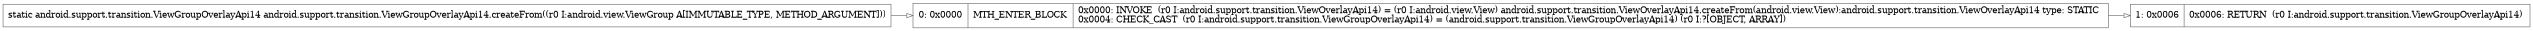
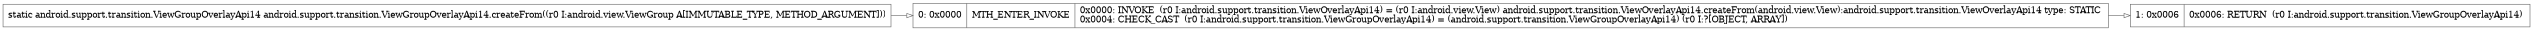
node "0: 0x0000": text "MTH_ENTER_BLOCK" -> "MTH_ENTER_INVOKE"
